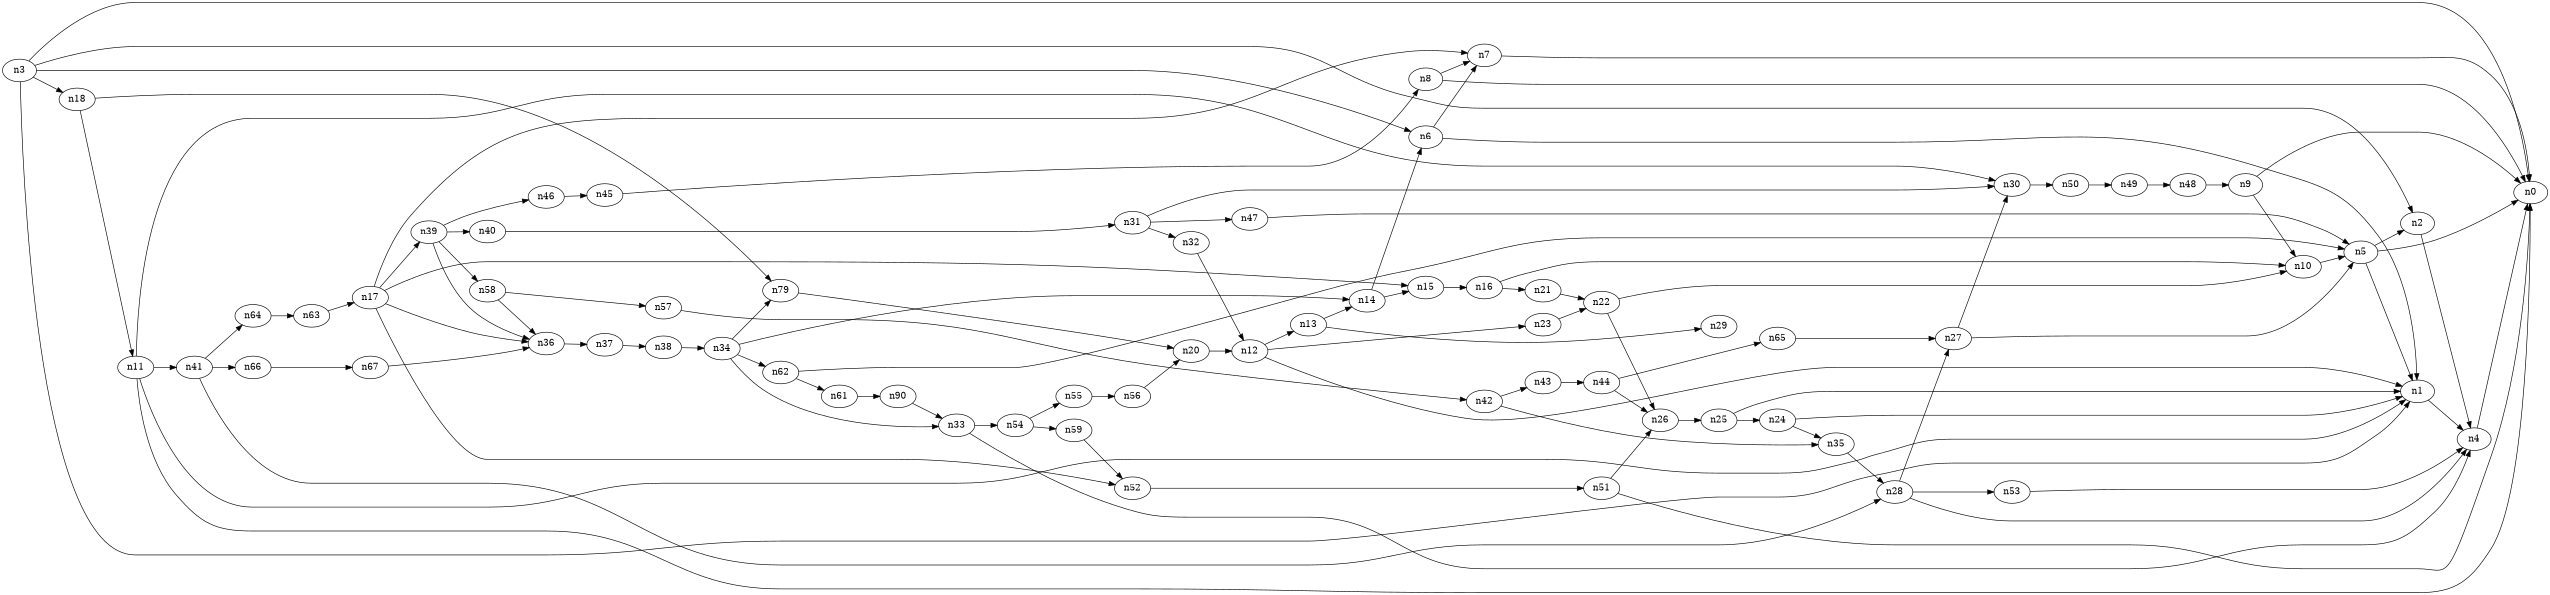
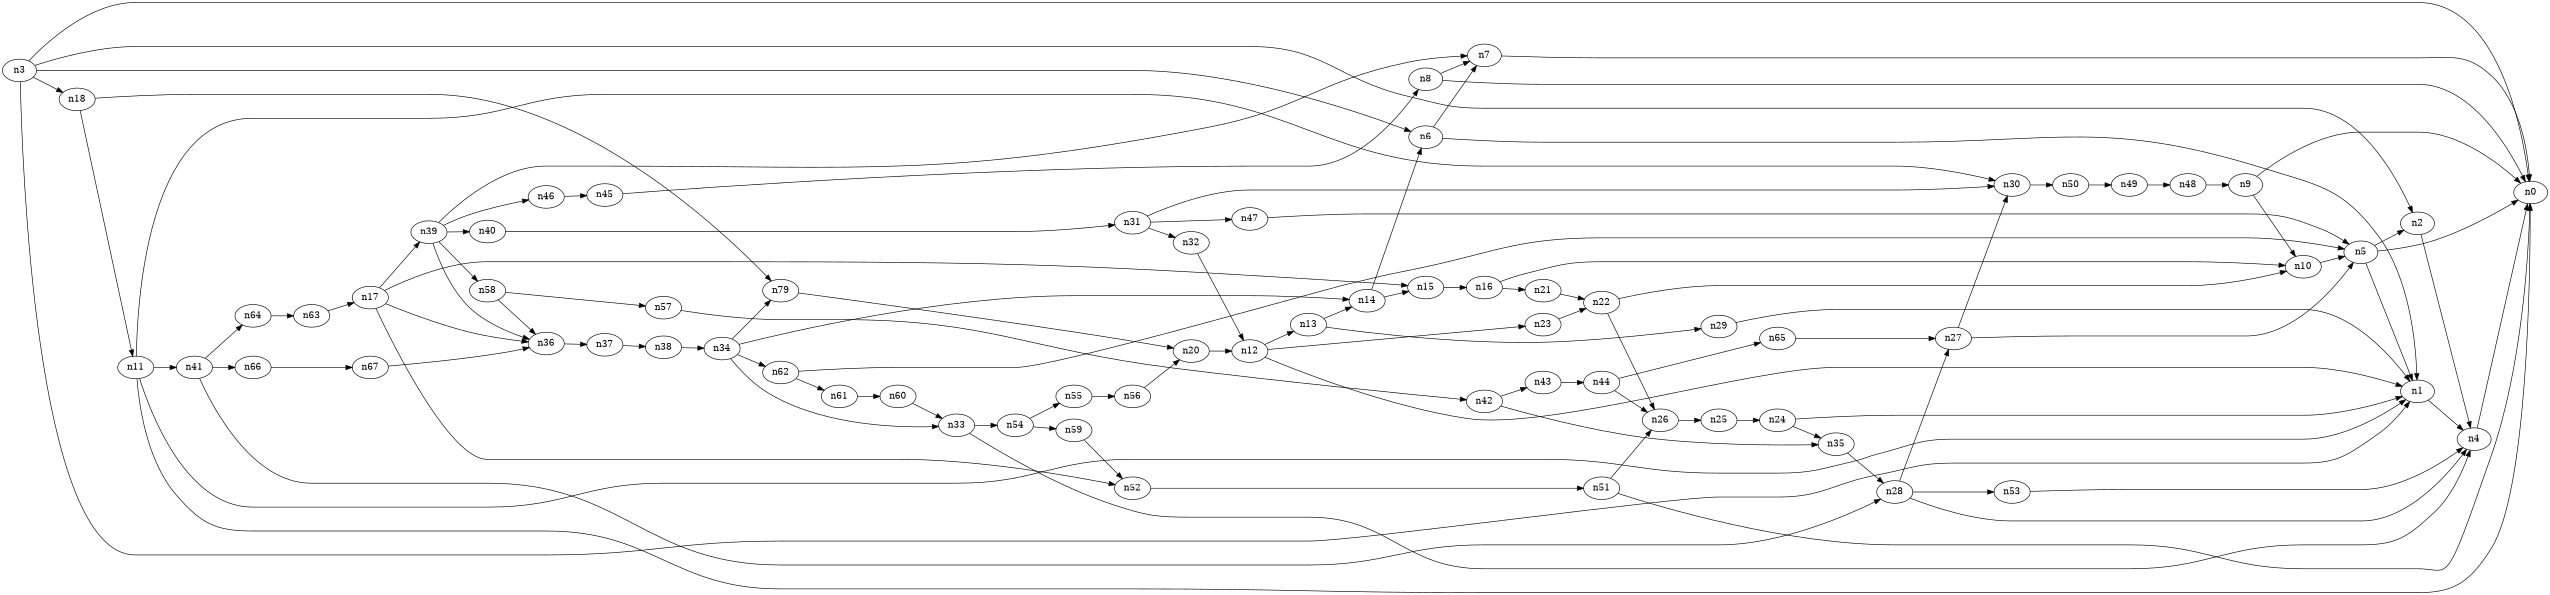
edge "n17" -> "n7": now "n39" -> "n7"
edge "n25" -> "n1": now "n29" -> "n1"
node "n90": label "n90" -> "n60"
